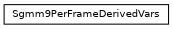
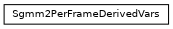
node "Sgmm9PerFrameDerivedVars": label "Sgmm9PerFrameDerivedVars" -> "Sgmm2PerFrameDerivedVars"
